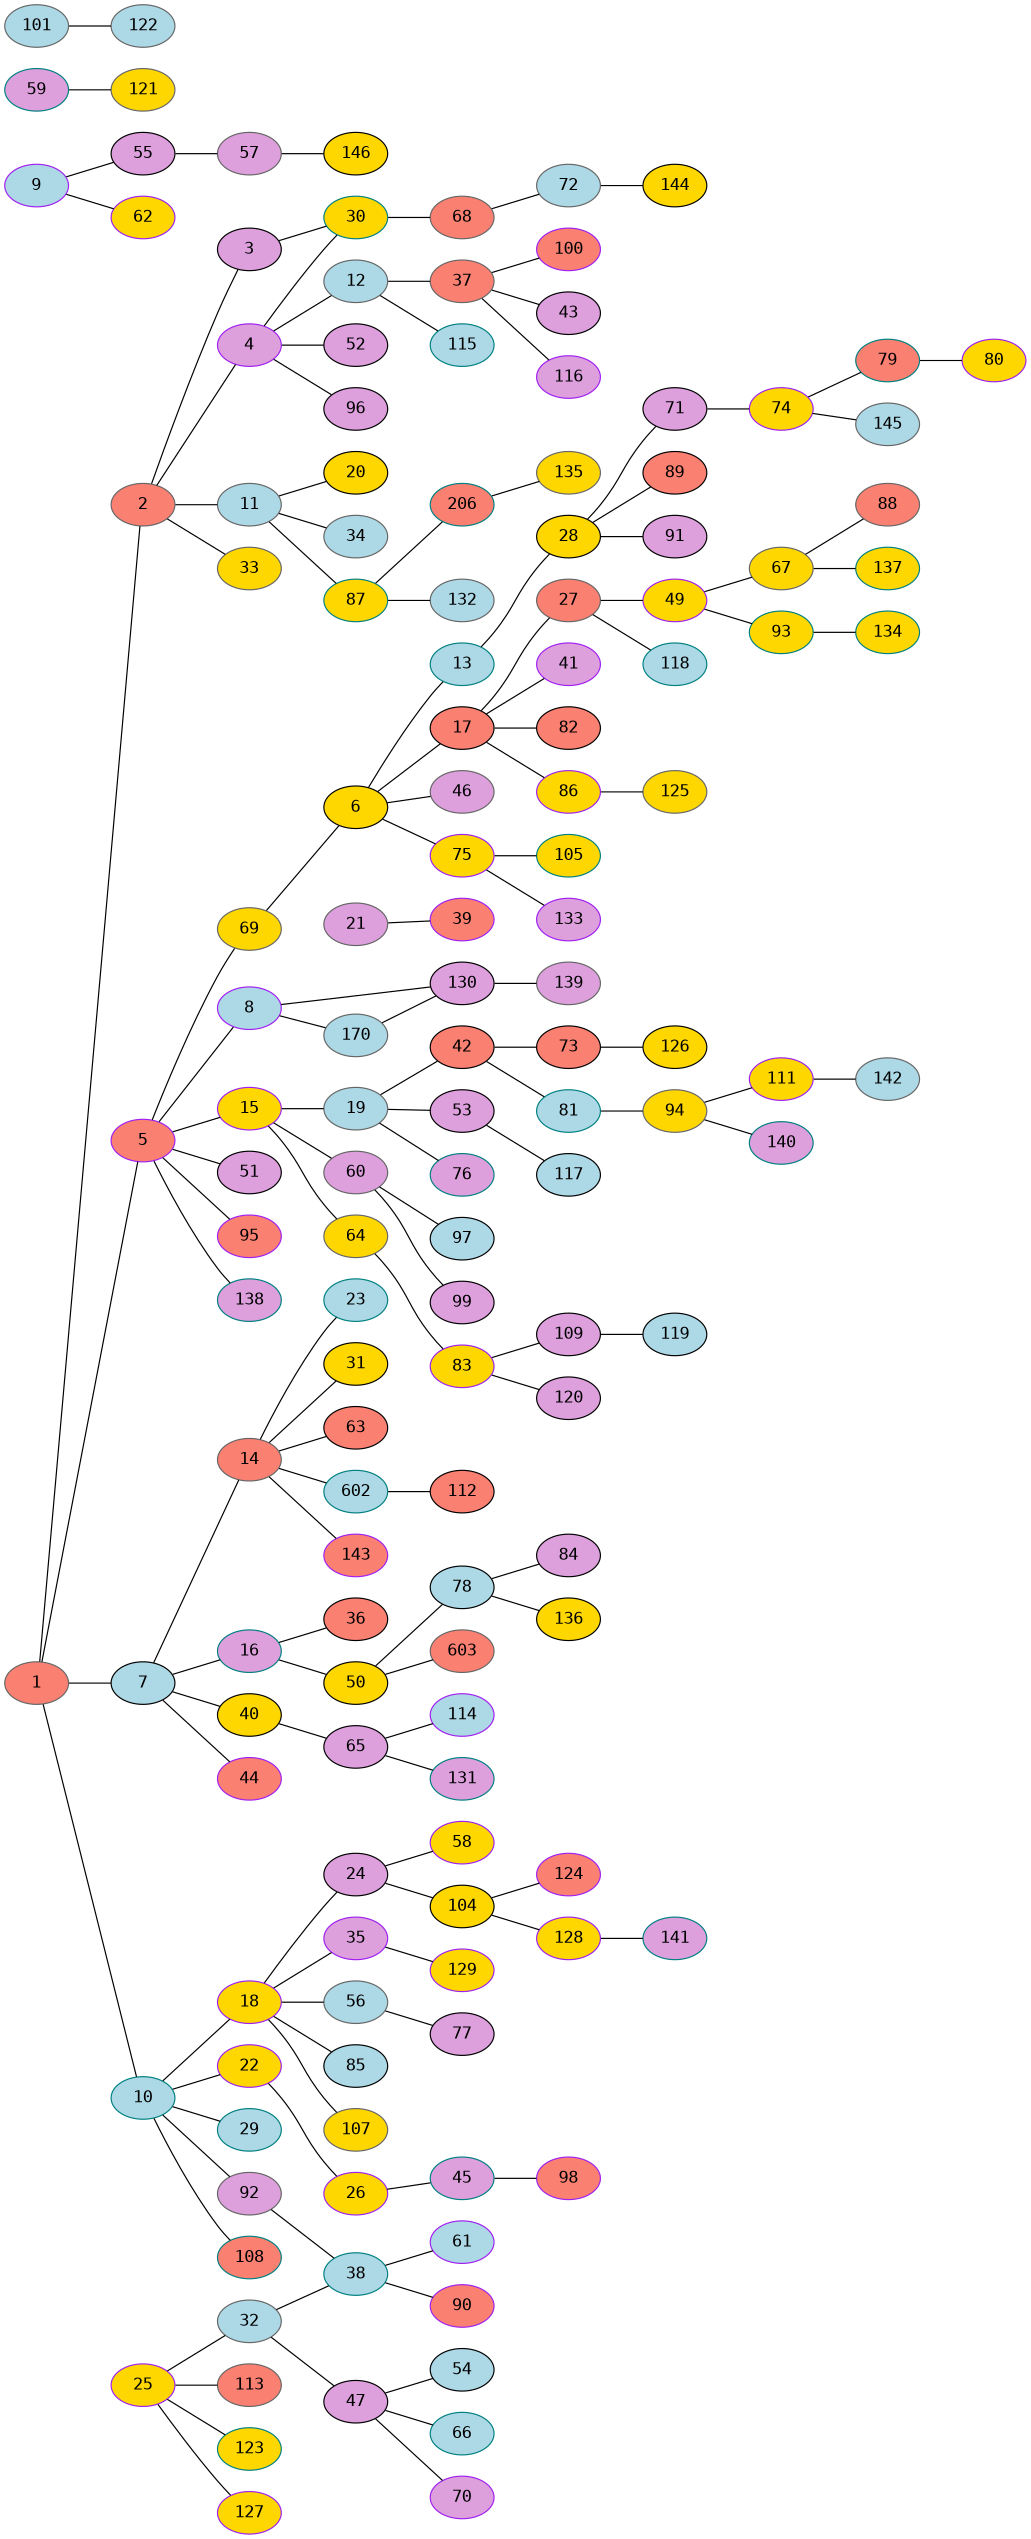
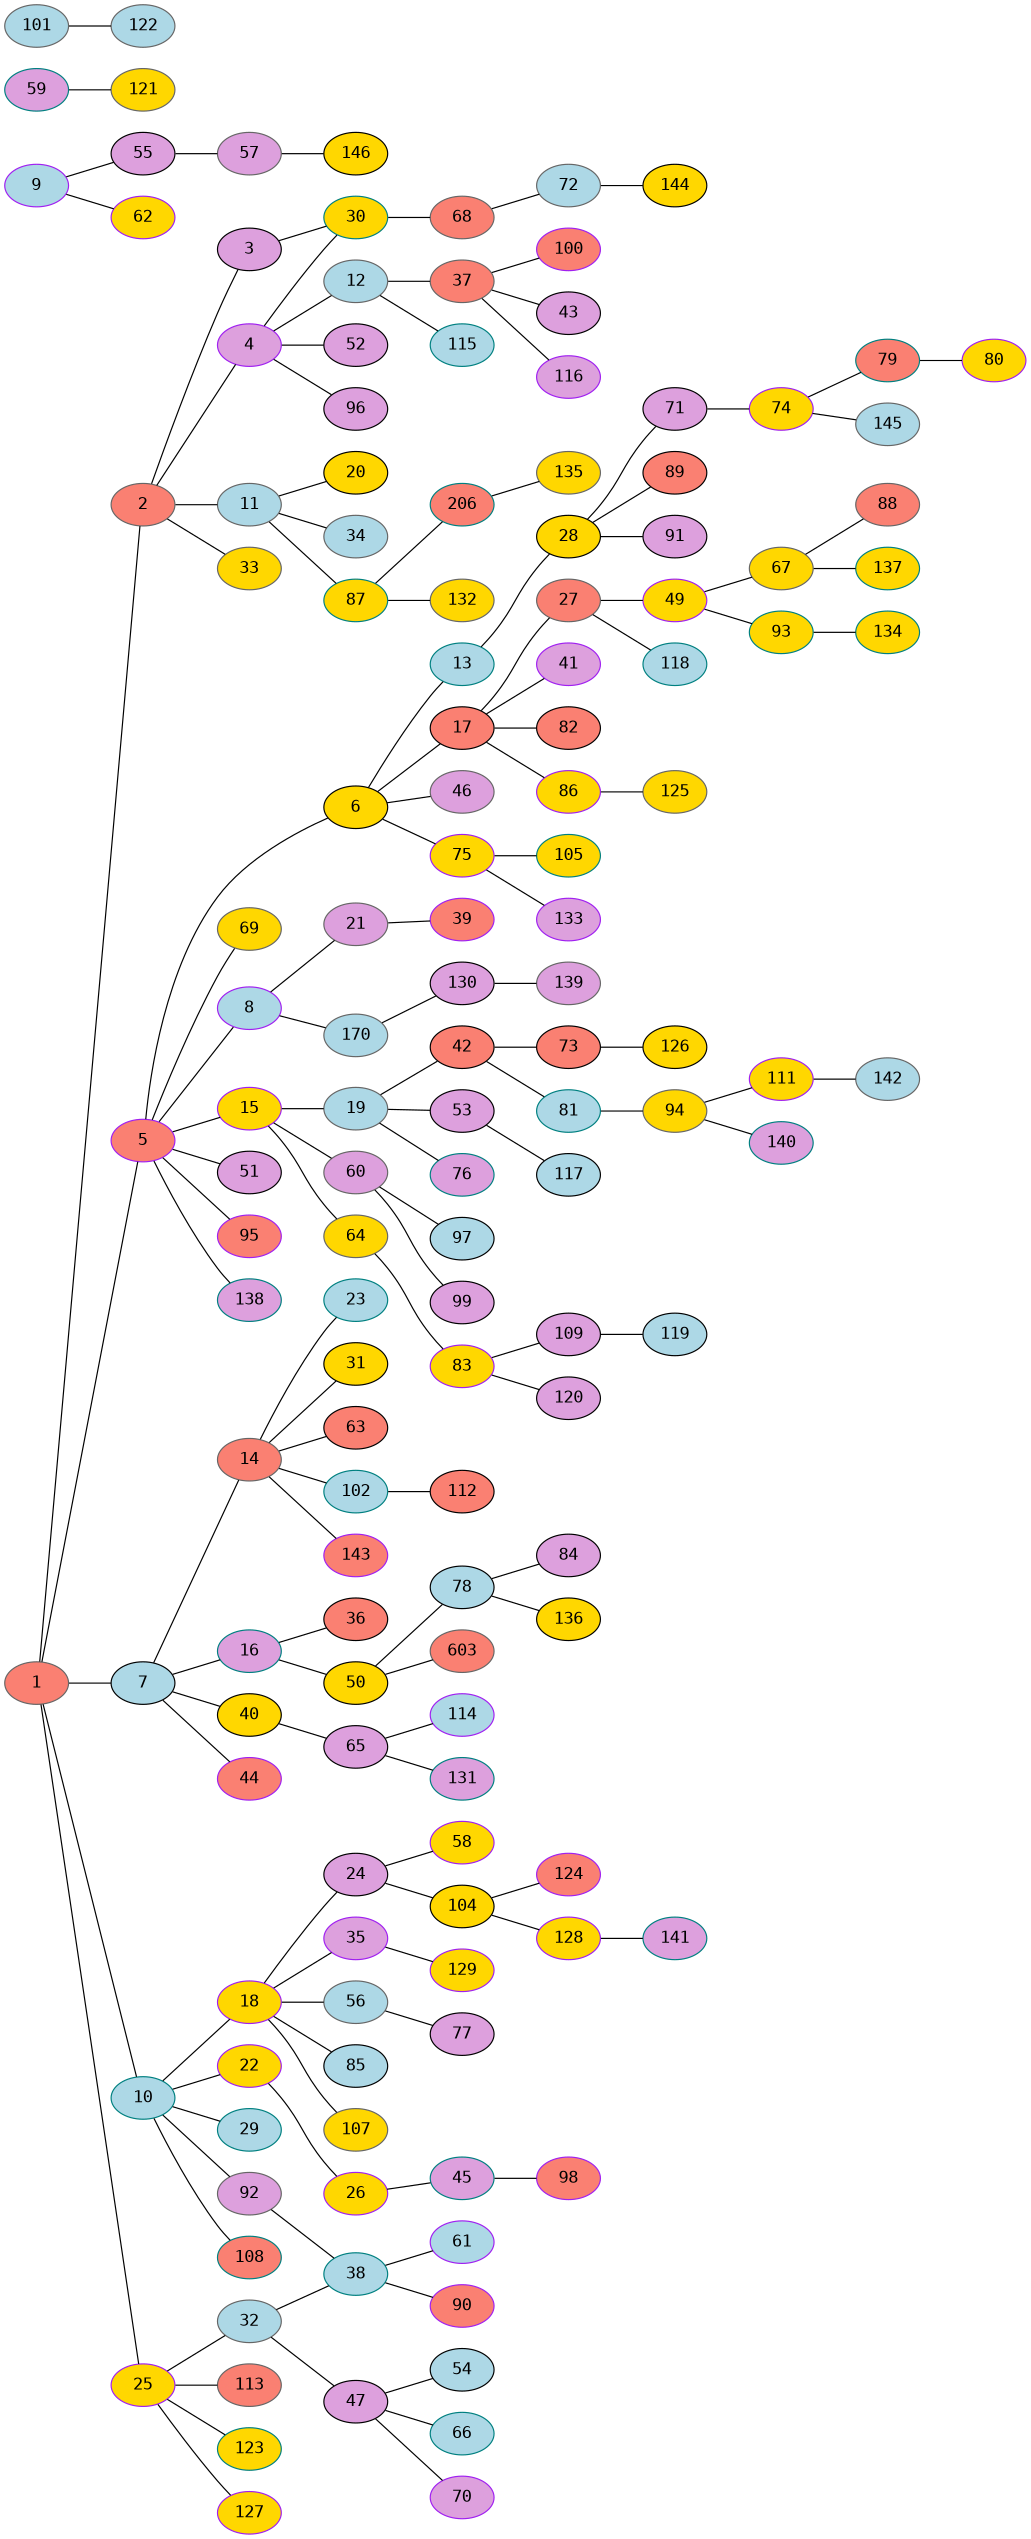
node "132": fillcolor lightblue -> gold
edge "6" -- "69": now "6" -- "5"
edge "130" -- "8": now "21" -- "8"
node "602": label "602" -> "102"
edge "1" -- "25": added
